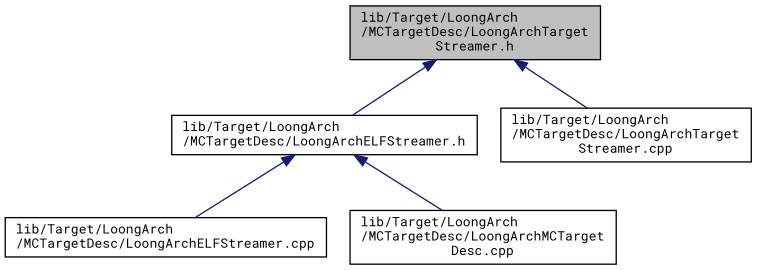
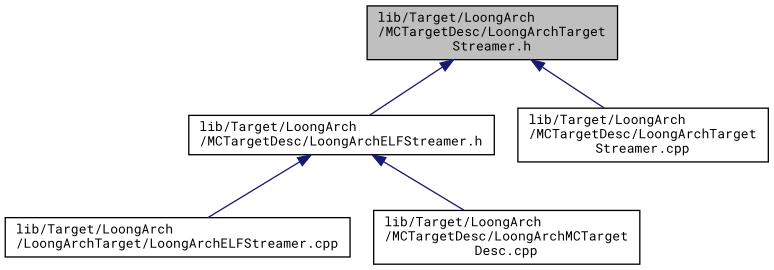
node "lib/Target/LoongArch /MCTargetDesc/LoongArchELFStreamer.cpp": label "lib/Target/LoongArch /MCTargetDesc/LoongArchELFStreamer.cpp" -> "lib/Target/LoongArch /LoongArchTarget/LoongArchELFStreamer.cpp"
